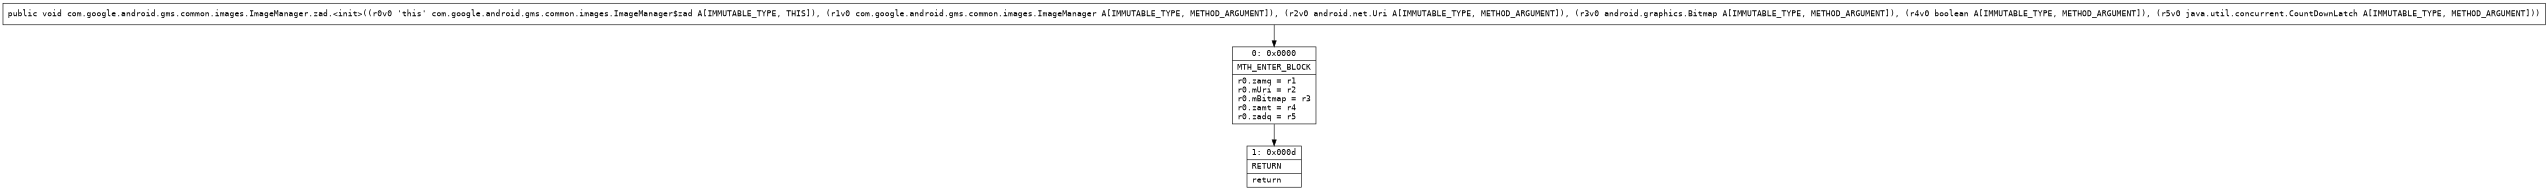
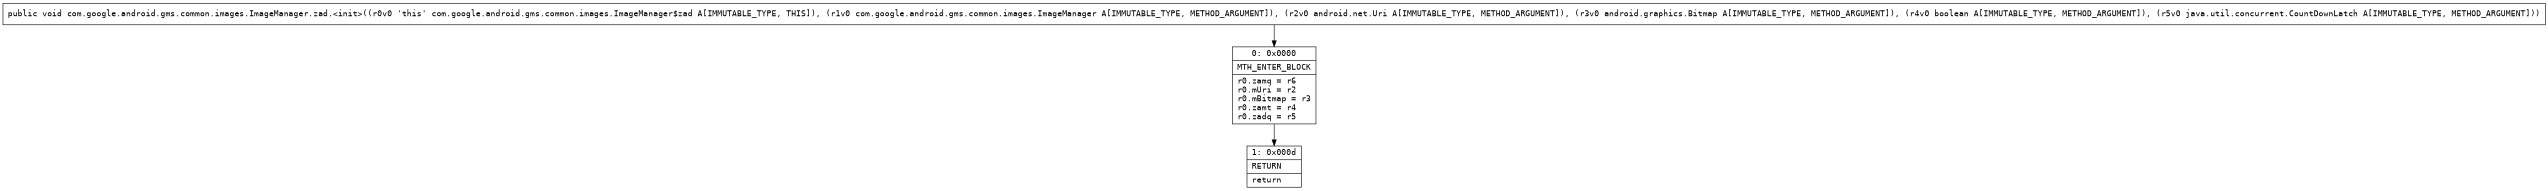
node "0: 0x0000": text "r0.zamq = r1" -> "r0.zamq = r6"
